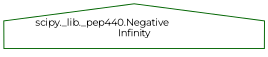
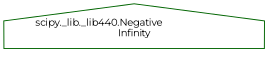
node "scipy._lib._pep440.Negative Infinity": label "scipy._lib._pep440.Negative Infinity" -> "scipy._lib._lib440.Negative Infinity"
